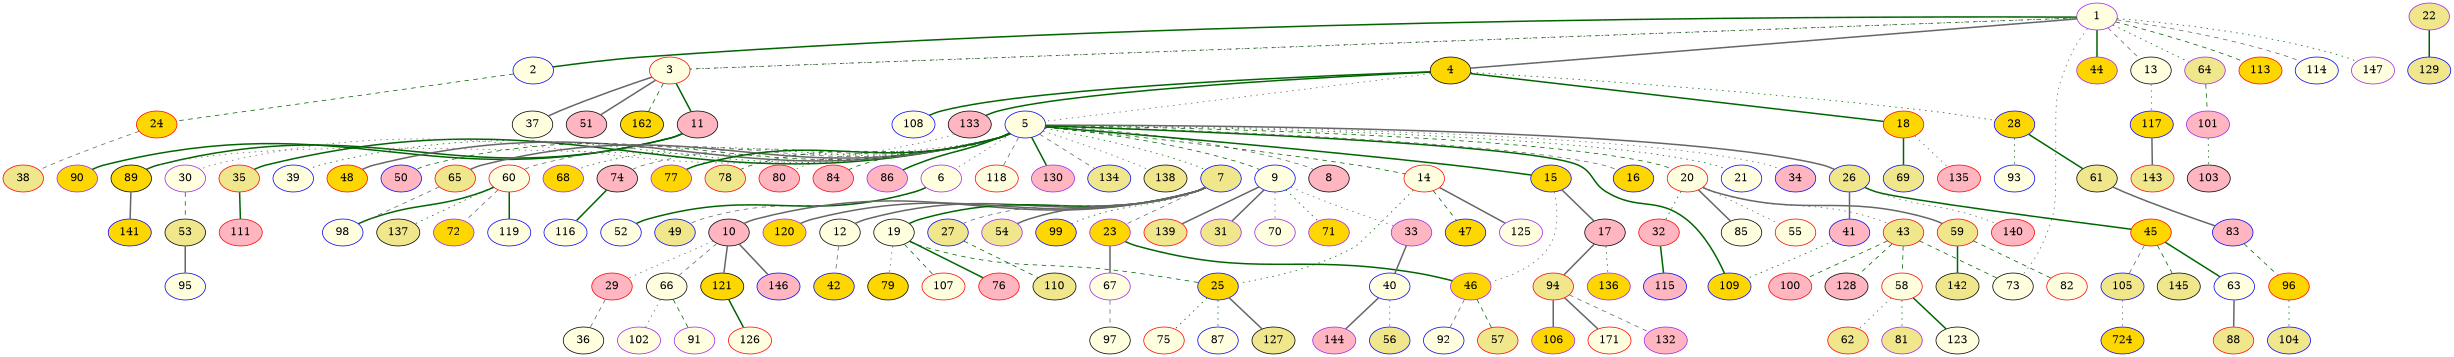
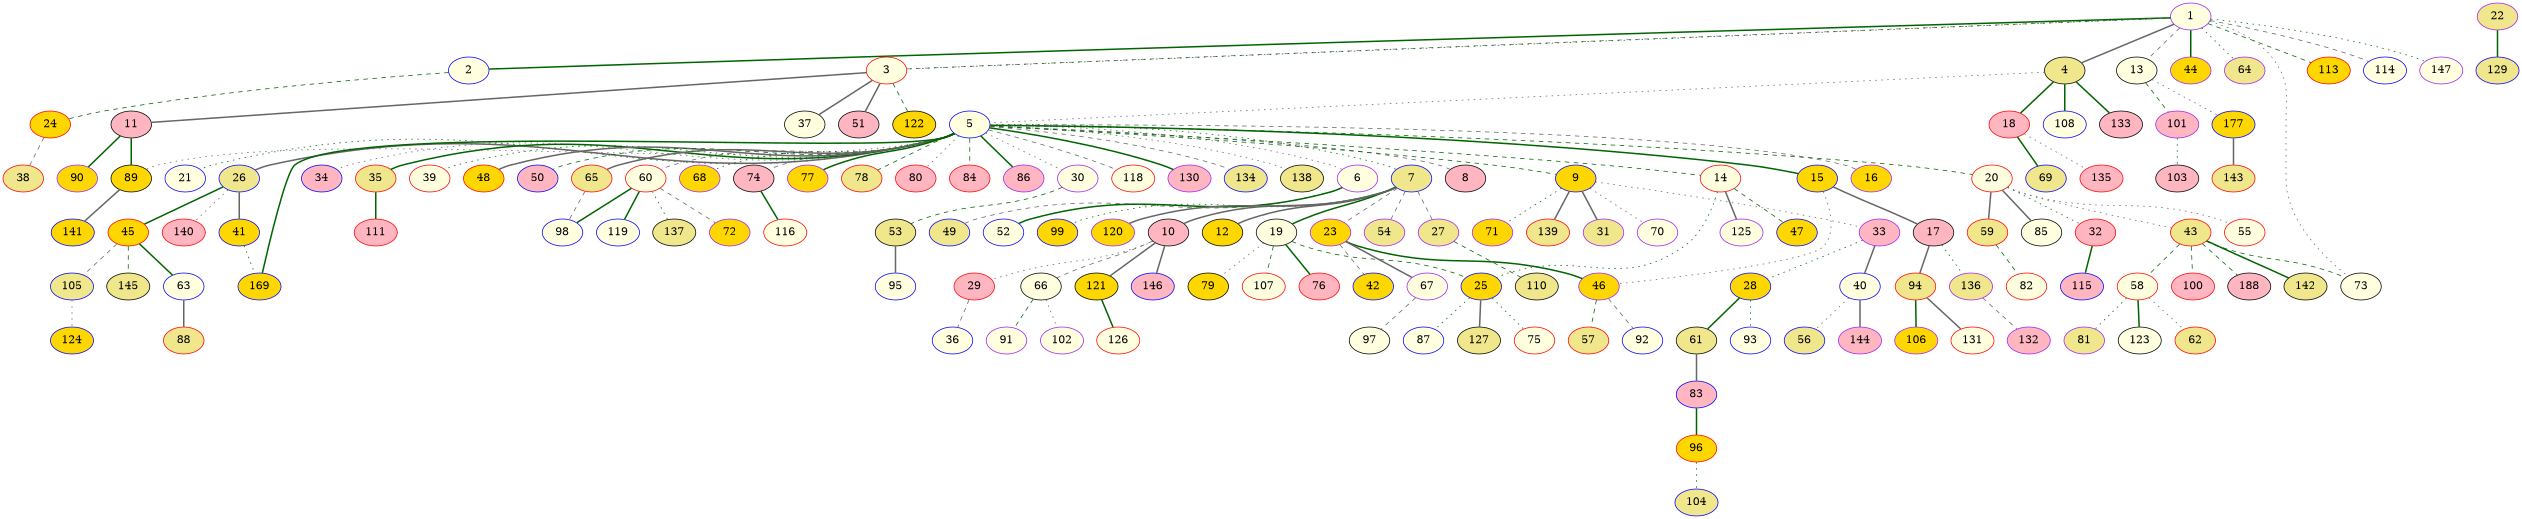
node "4": fillcolor gold -> khaki
edge "4" -- "28": now "33" -- "28"
edge "3" -- "11": color darkgreen -> gray40
edge "64" -- "101": now "13" -- "101"
node "162": label "162" -> "122"
node "18": fillcolor gold -> lightpink
node "117": label "117" -> "177"
edge "133" -- "30": now "5" -- "30"
node "39": color blue -> red
node "9": fillcolor lightyellow -> gold
node "16": color blue -> purple
edge "7" -- "54": style bold -> dashed
node "116": color blue -> red
node "12": fillcolor lightyellow -> gold
node "27": color blue -> purple
node "41": fillcolor lightpink -> gold
edge "12" -- "42": now "23" -- "42"
edge "83" -- "96": style dashed -> bold
edge "59" -- "142": now "43" -- "142"
node "136": fillcolor gold -> khaki
node "109": label "109" -> "169"
node "128": label "128" -> "188"
edge "94" -- "132": now "136" -- "132"
edge "94" -- "106": color gray40 -> darkgreen
node "36": color black -> blue
node "171": label "171" -> "131"
node "724": label "724" -> "124"
